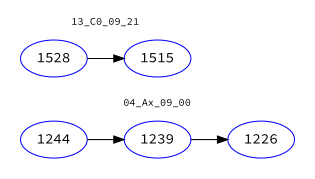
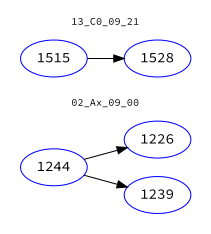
edge "1528" -> "1515": reversed
cluster "04_Ax_09_00": label "04_Ax_09_00" -> "02_Ax_09_00"
edge "1239" -> "1226": now "1244" -> "1226"
